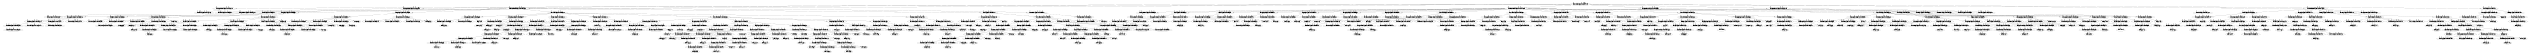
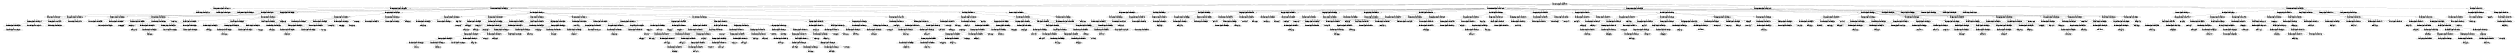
node "_ast.Num object at 0xa1ebd37d0": removed
